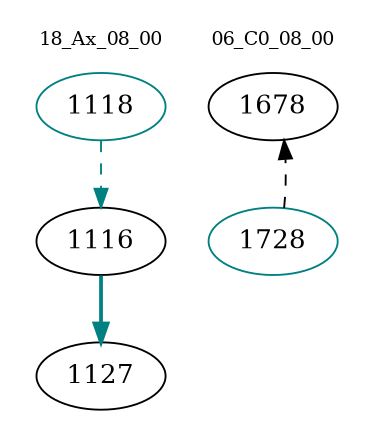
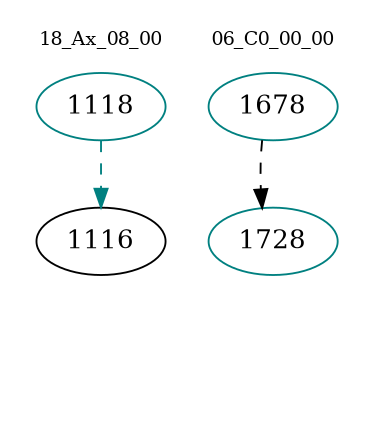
cluster "06_C0_08_00": label "06_C0_08_00" -> "06_C0_00_00"
node "1678": color black -> teal
edge "1728" -> "1678": reversed
node "1127": removed
